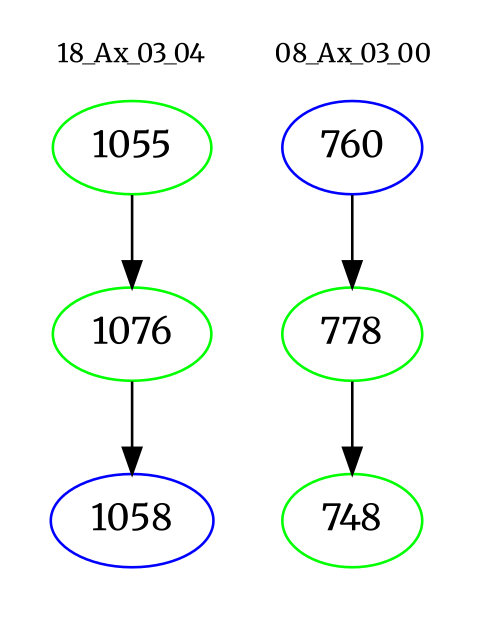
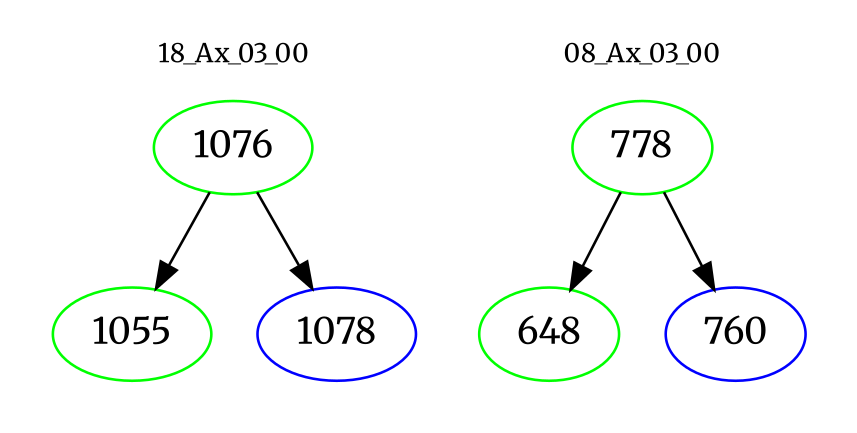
cluster "18_Ax_03_04": label "18_Ax_03_04" -> "18_Ax_03_00"
edge "1055" -> "1076": reversed
edge "760" -> "778": reversed
node "1058": label "1058" -> "1078"
node "748": label "748" -> "648"
